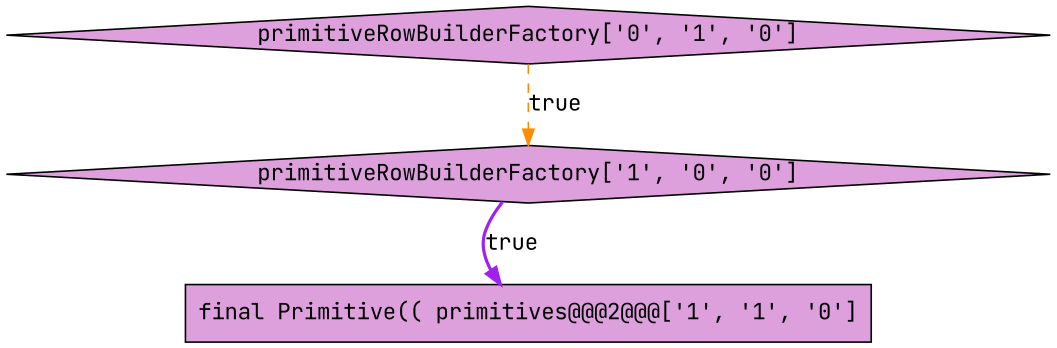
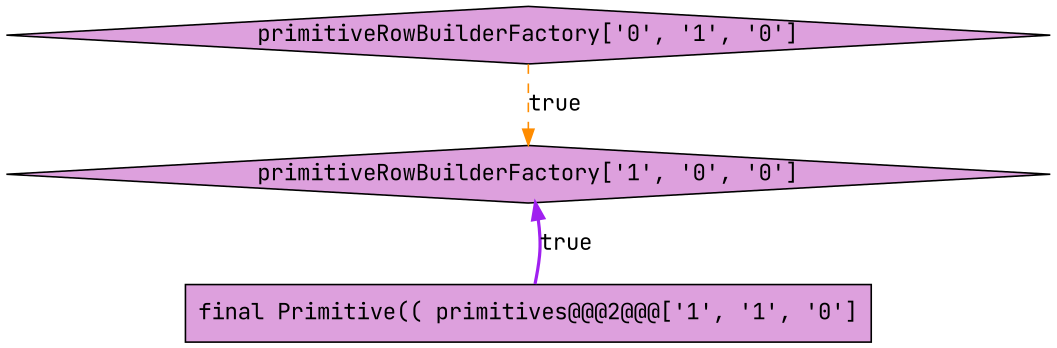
edge "primitiveRowBuilderFactory['1', '0', '0']" -> "final Primitive(( primitives@@@2@@@['1', '1', '0']": reversed
